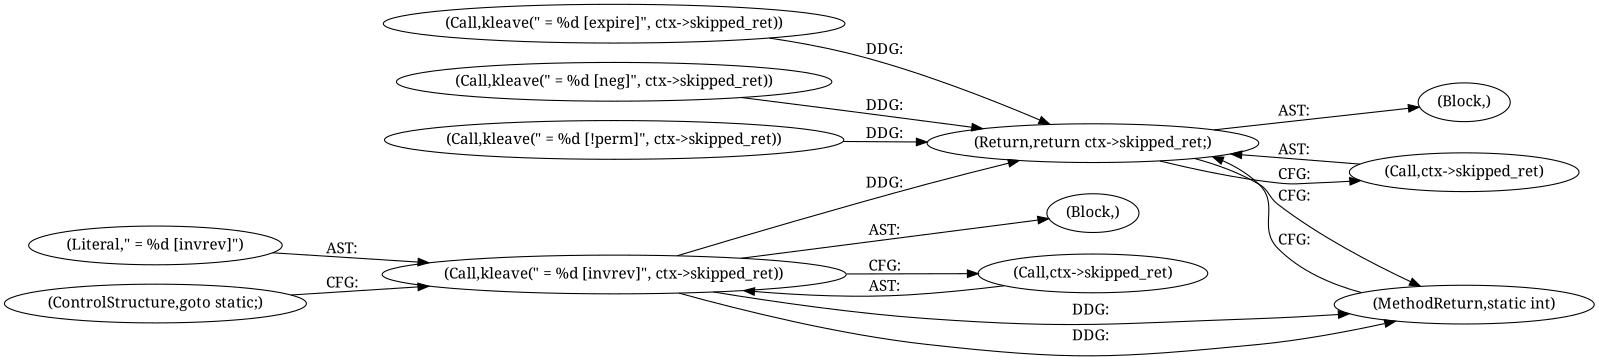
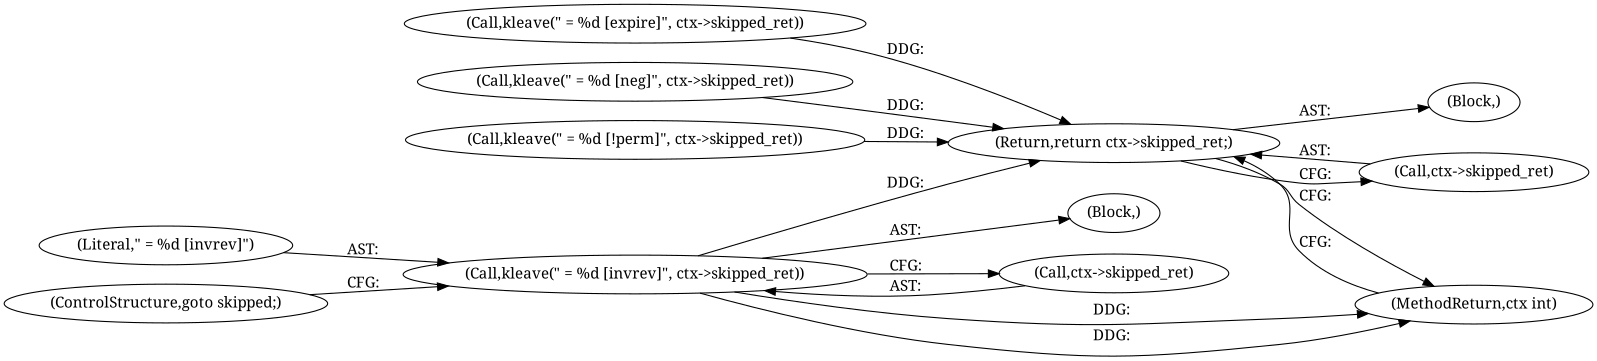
node "(ControlStructure,goto static;)": label "(ControlStructure,goto static;)" -> "(ControlStructure,goto skipped;)"
node "(MethodReturn,static int)": label "(MethodReturn,static int)" -> "(MethodReturn,ctx int)"
